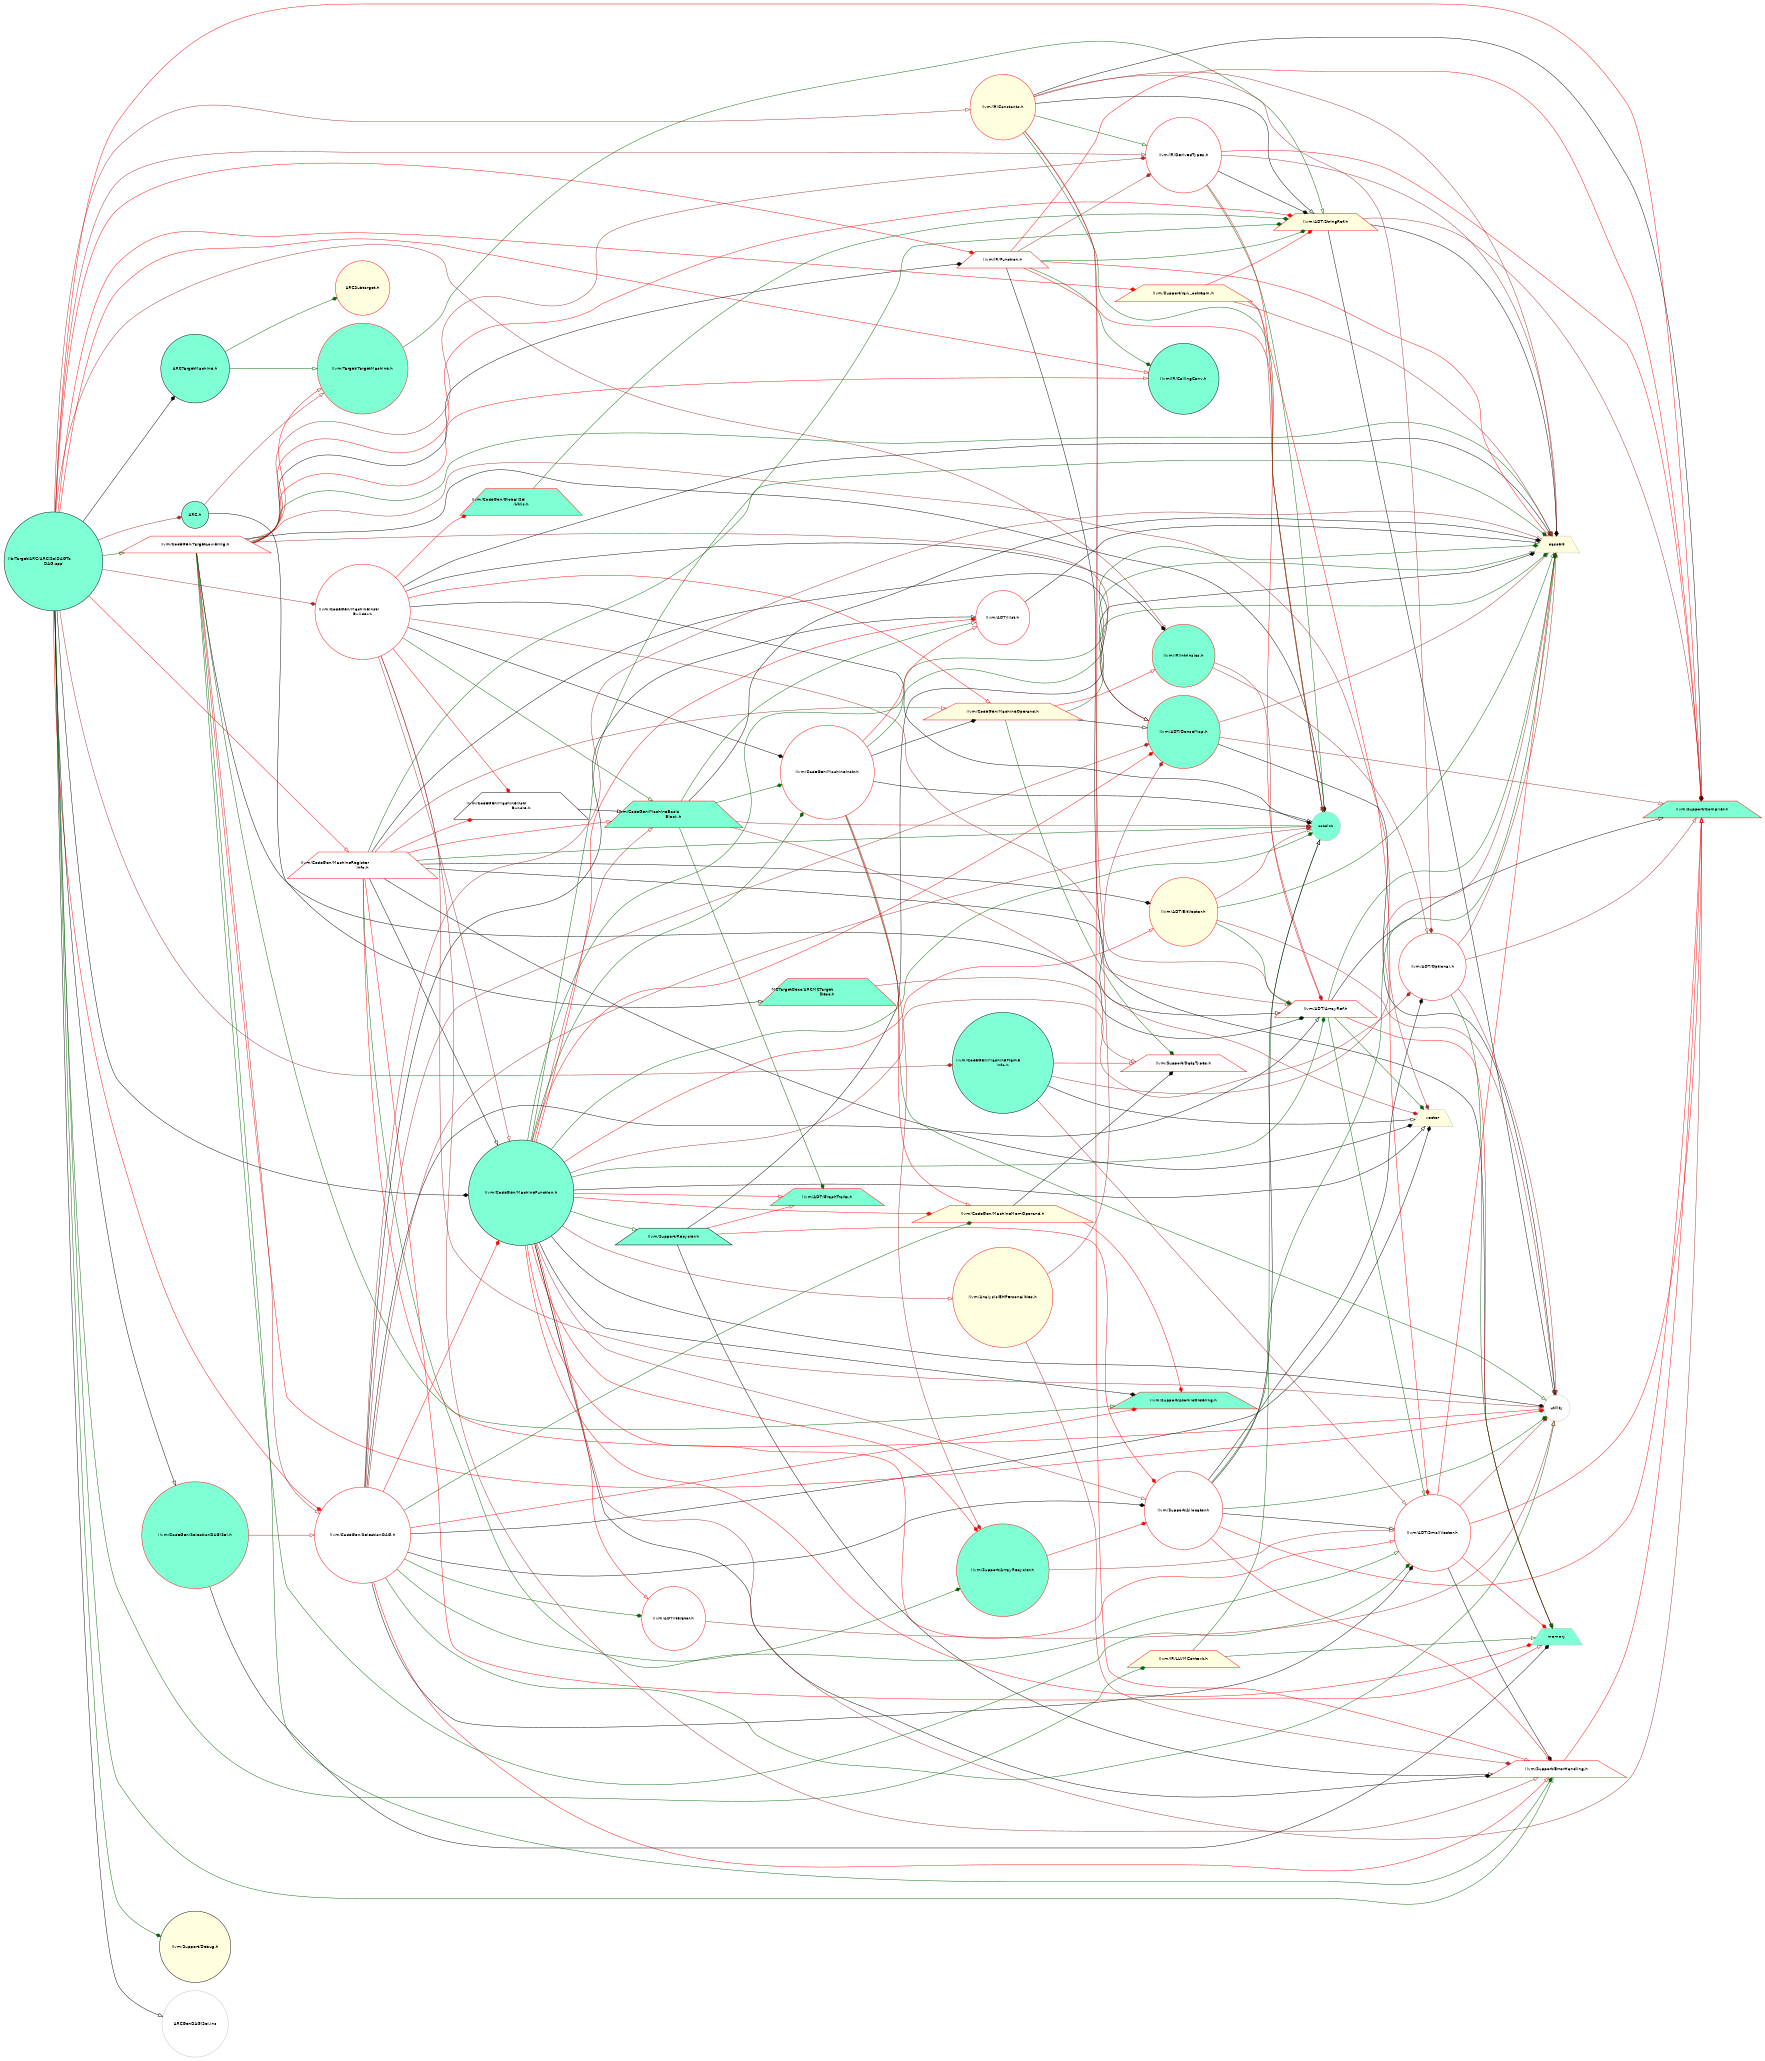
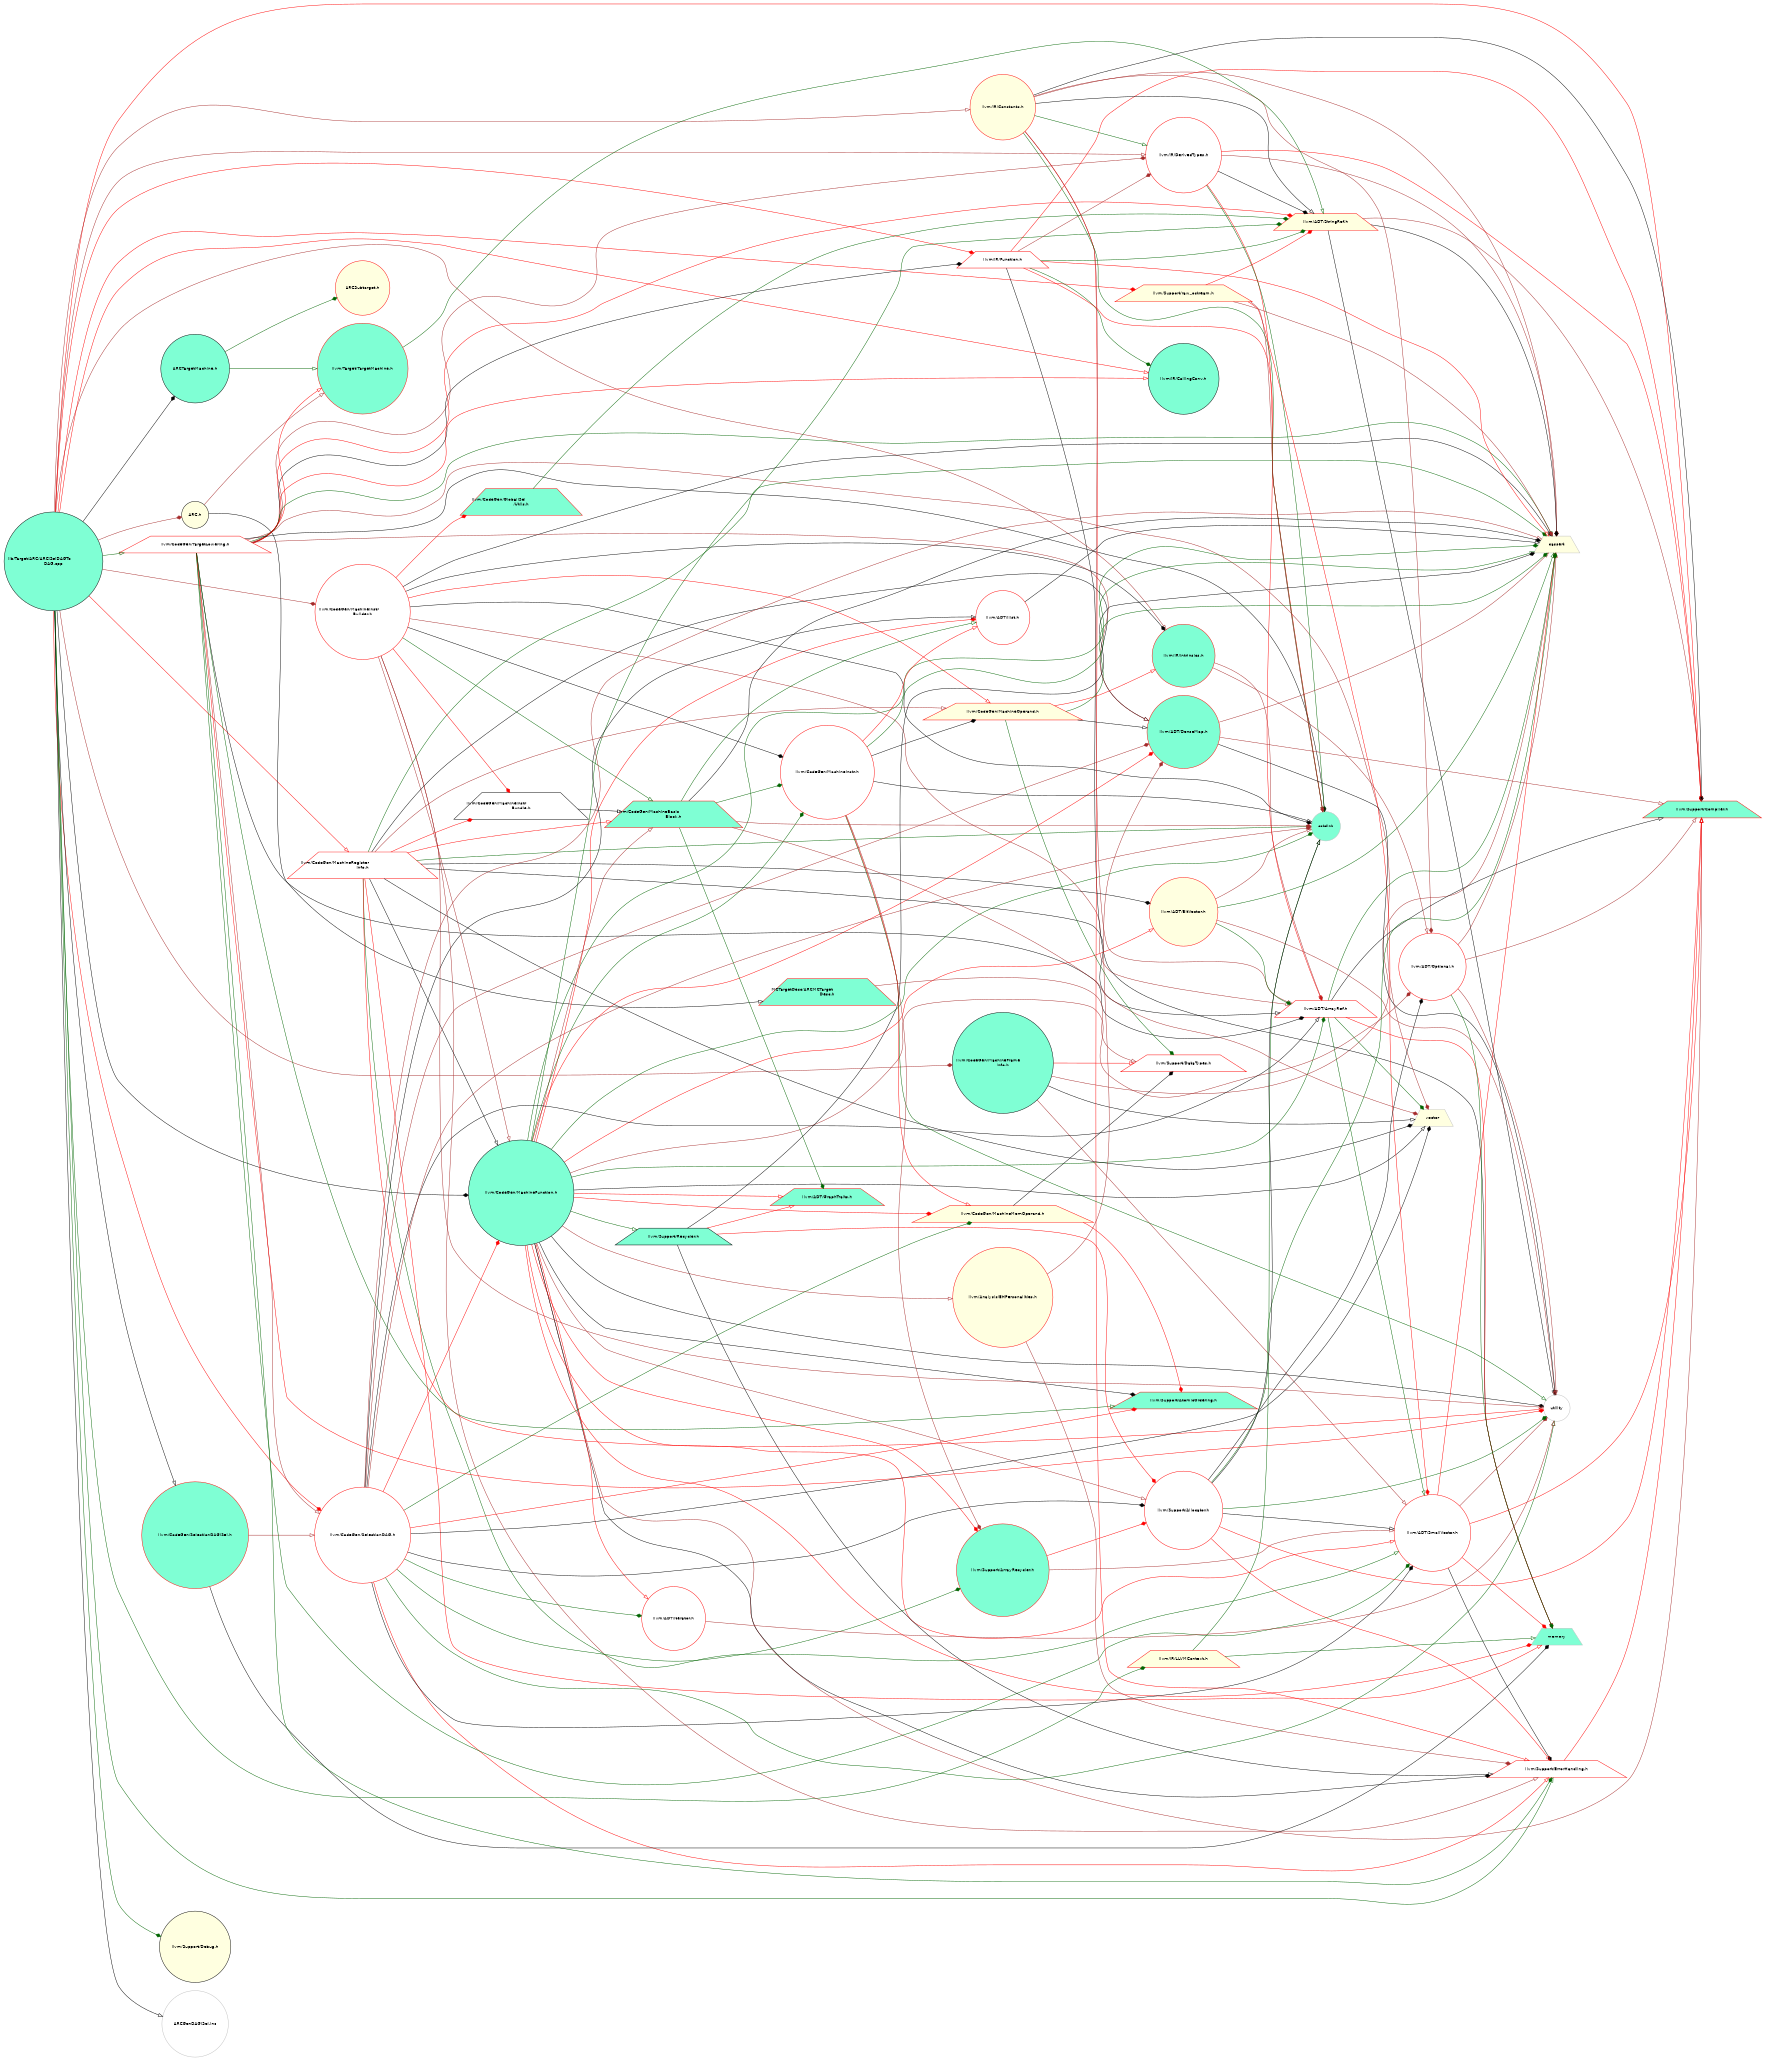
node "ARC.h": fillcolor aquamarine -> lightyellow
